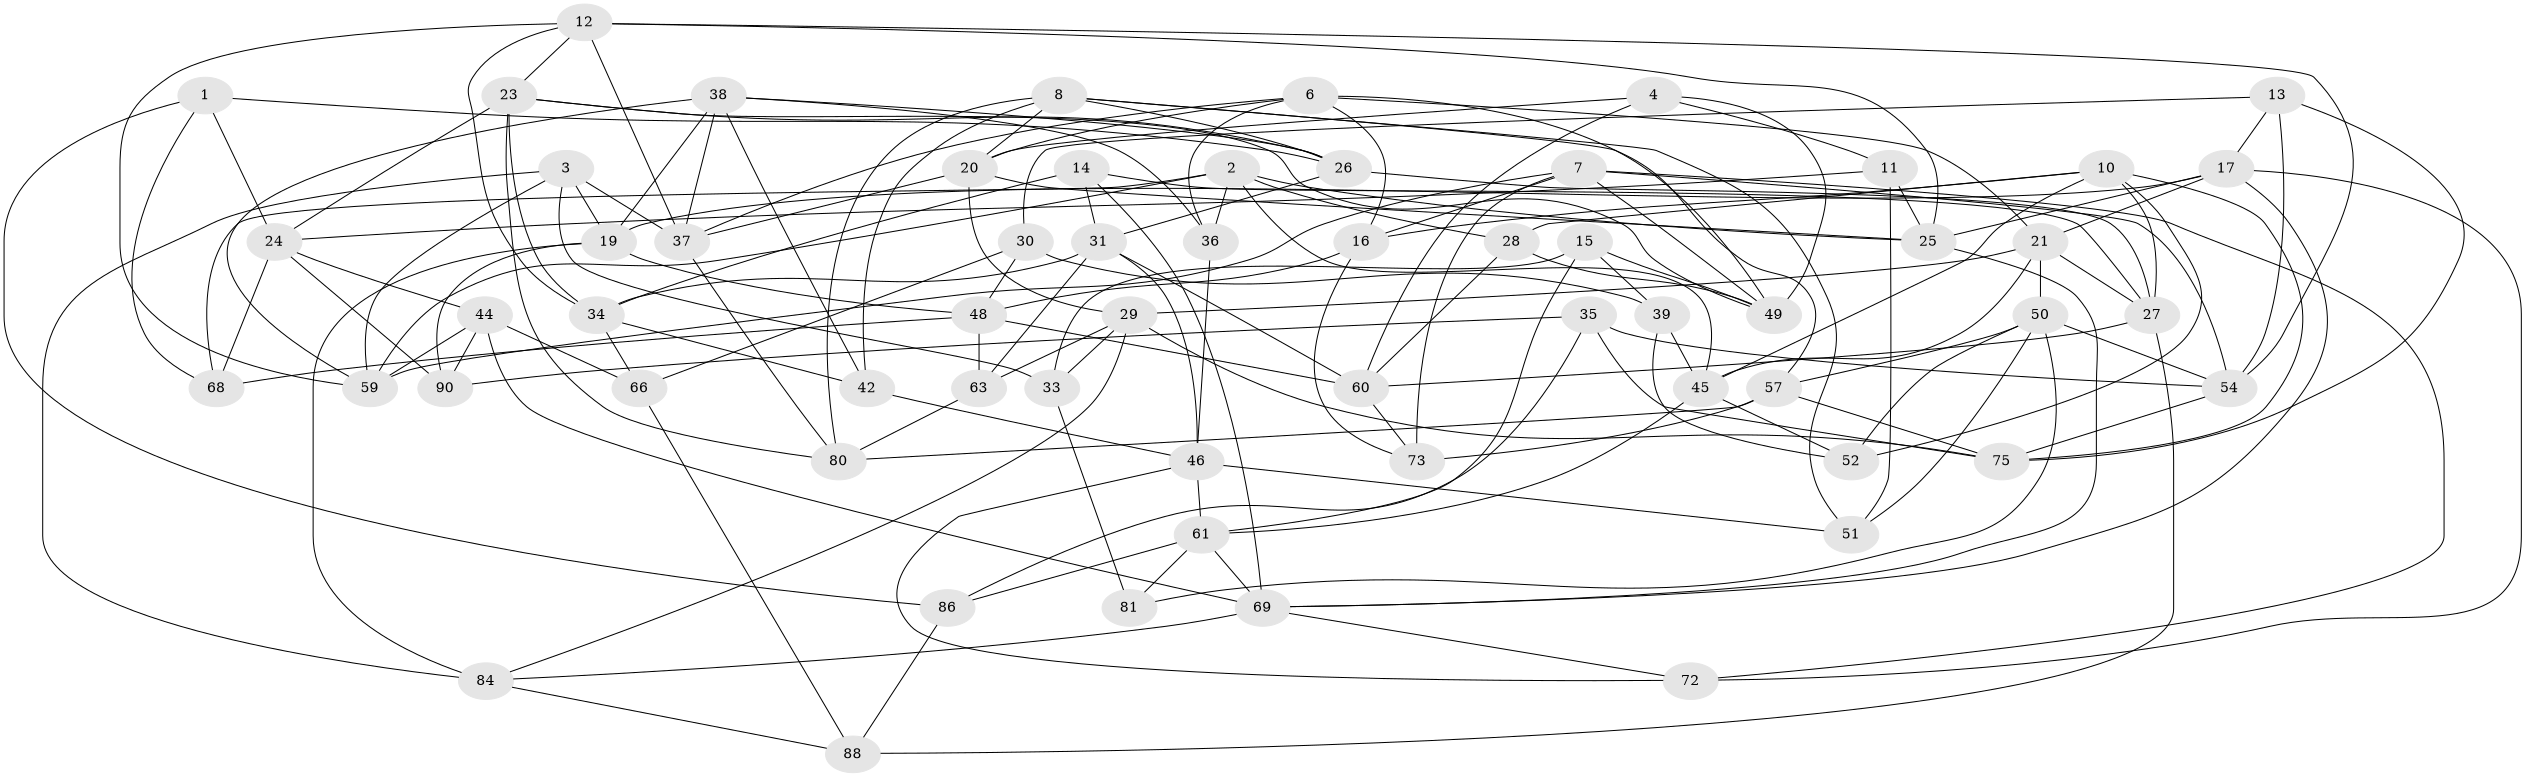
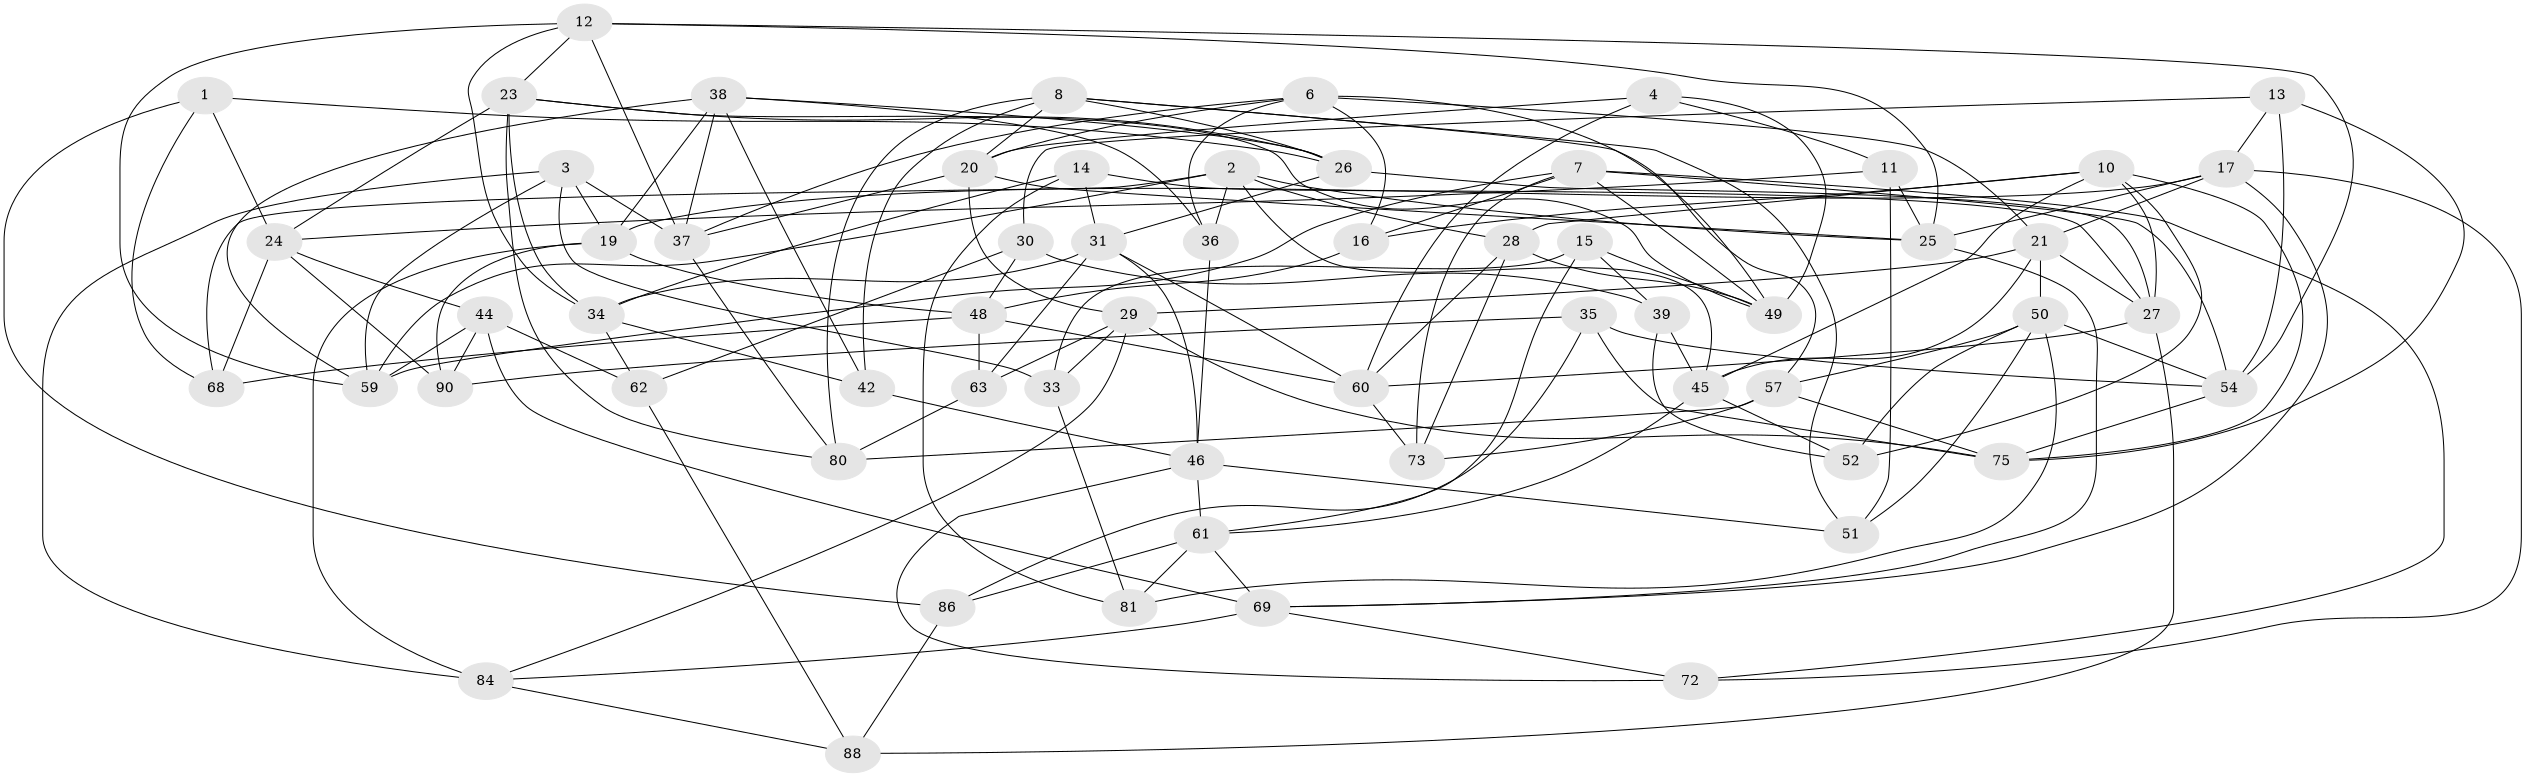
edge "16" -- "73": now "28" -- "73"
edge "14" -- "69": now "14" -- "81"
node "66": label "66" -> "62"
